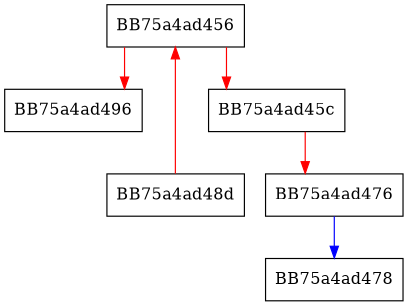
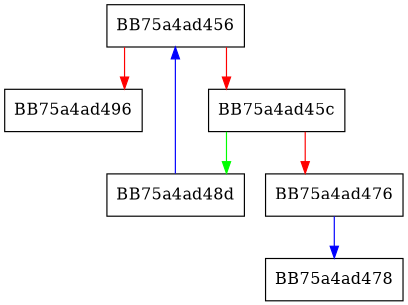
edge "BB75a4ad48d" -> "BB75a4ad456": color red -> blue
edge "BB75a4ad45c" -> "BB75a4ad48d": added
